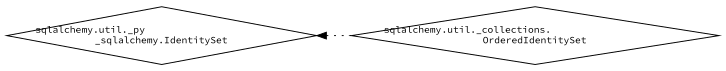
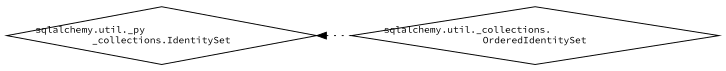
node "sqlalchemy.util._py _sqlalchemy.IdentitySet": label "sqlalchemy.util._py _sqlalchemy.IdentitySet" -> "sqlalchemy.util._py _collections.IdentitySet"
